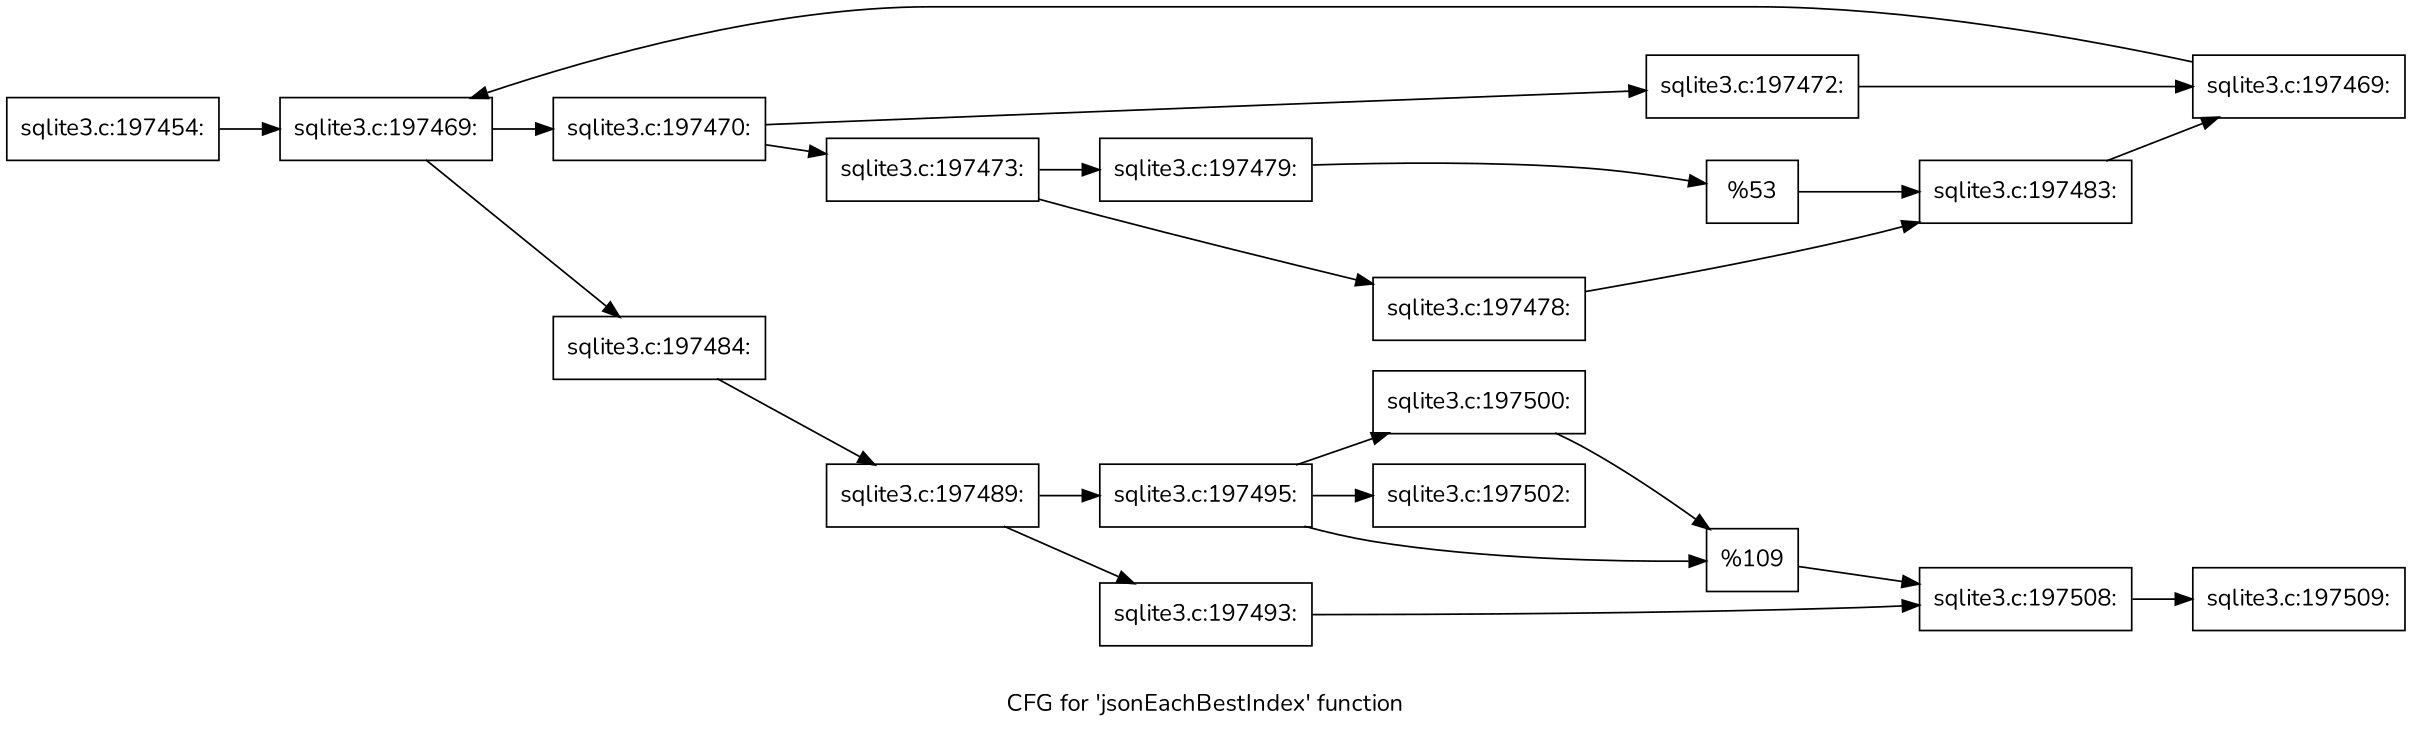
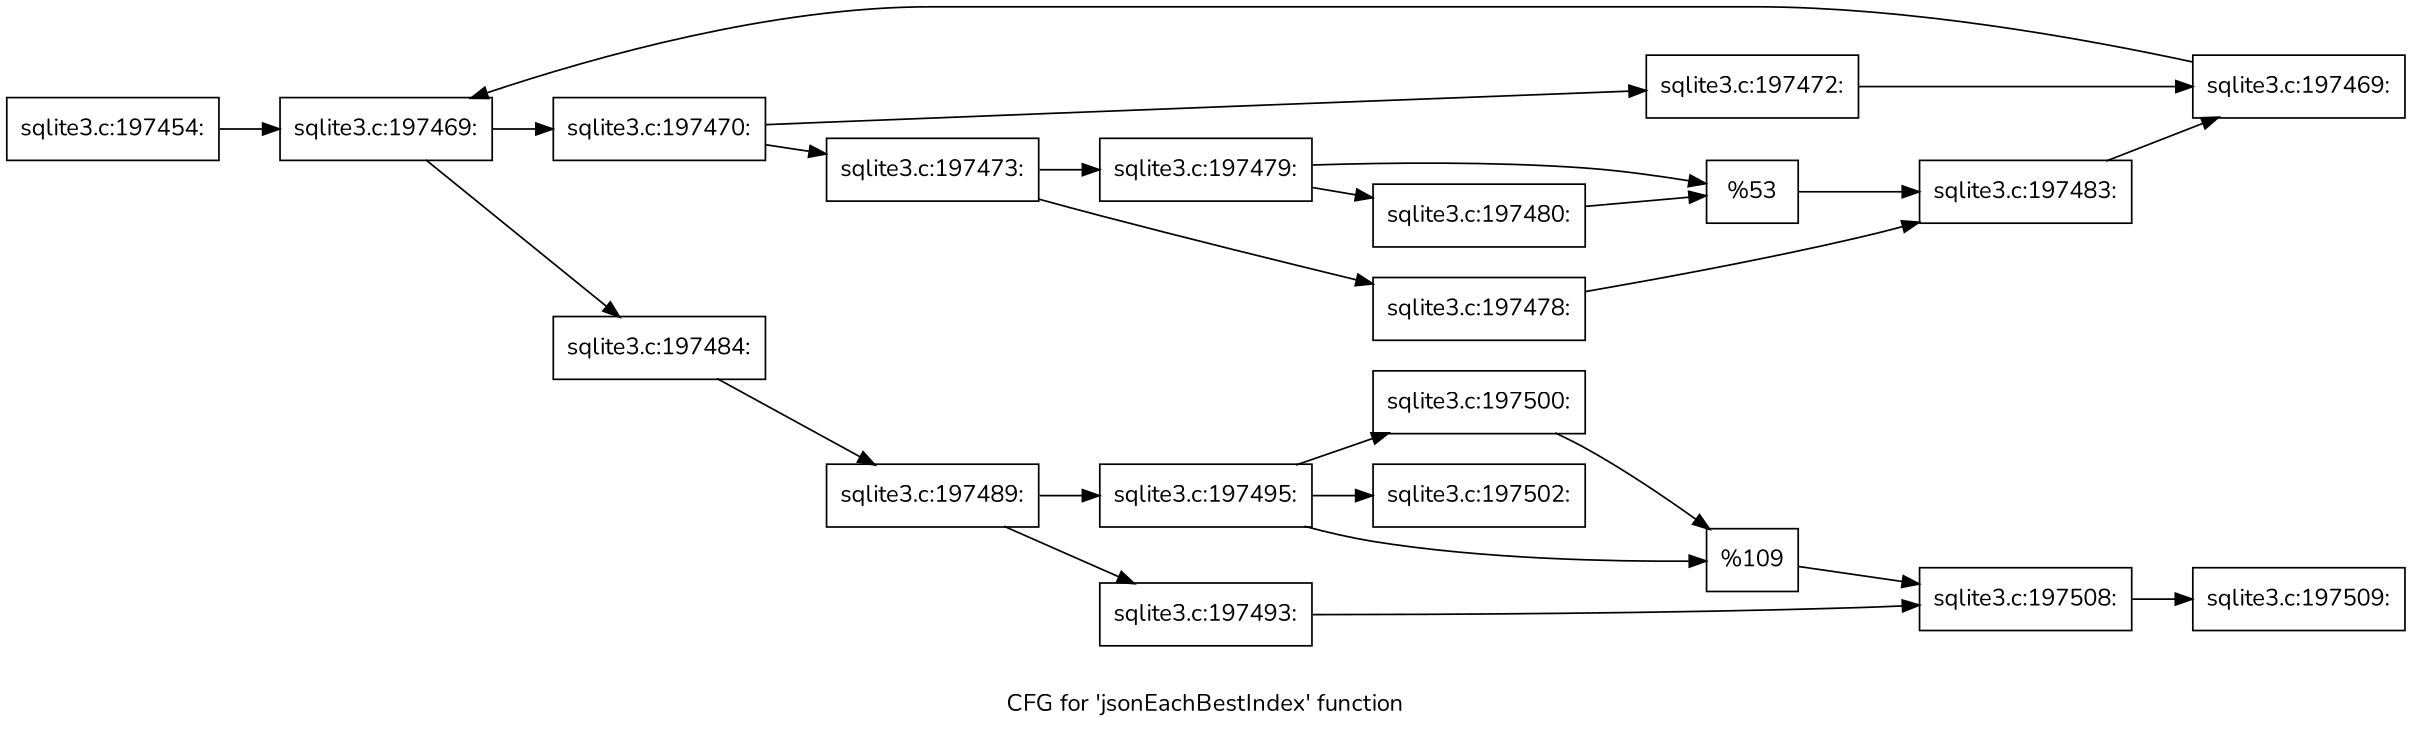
node "sqlite3.c:197480:": added
